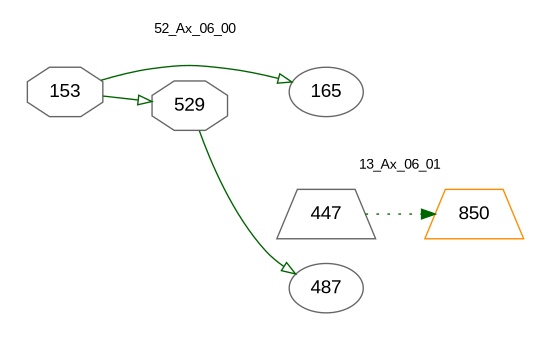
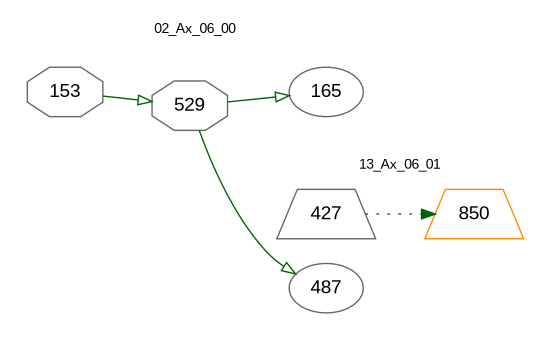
cluster "52_Ax_06_00": label "52_Ax_06_00" -> "02_Ax_06_00"
edge "153" -> "165": now "529" -> "165"
node "447": label "447" -> "427"
